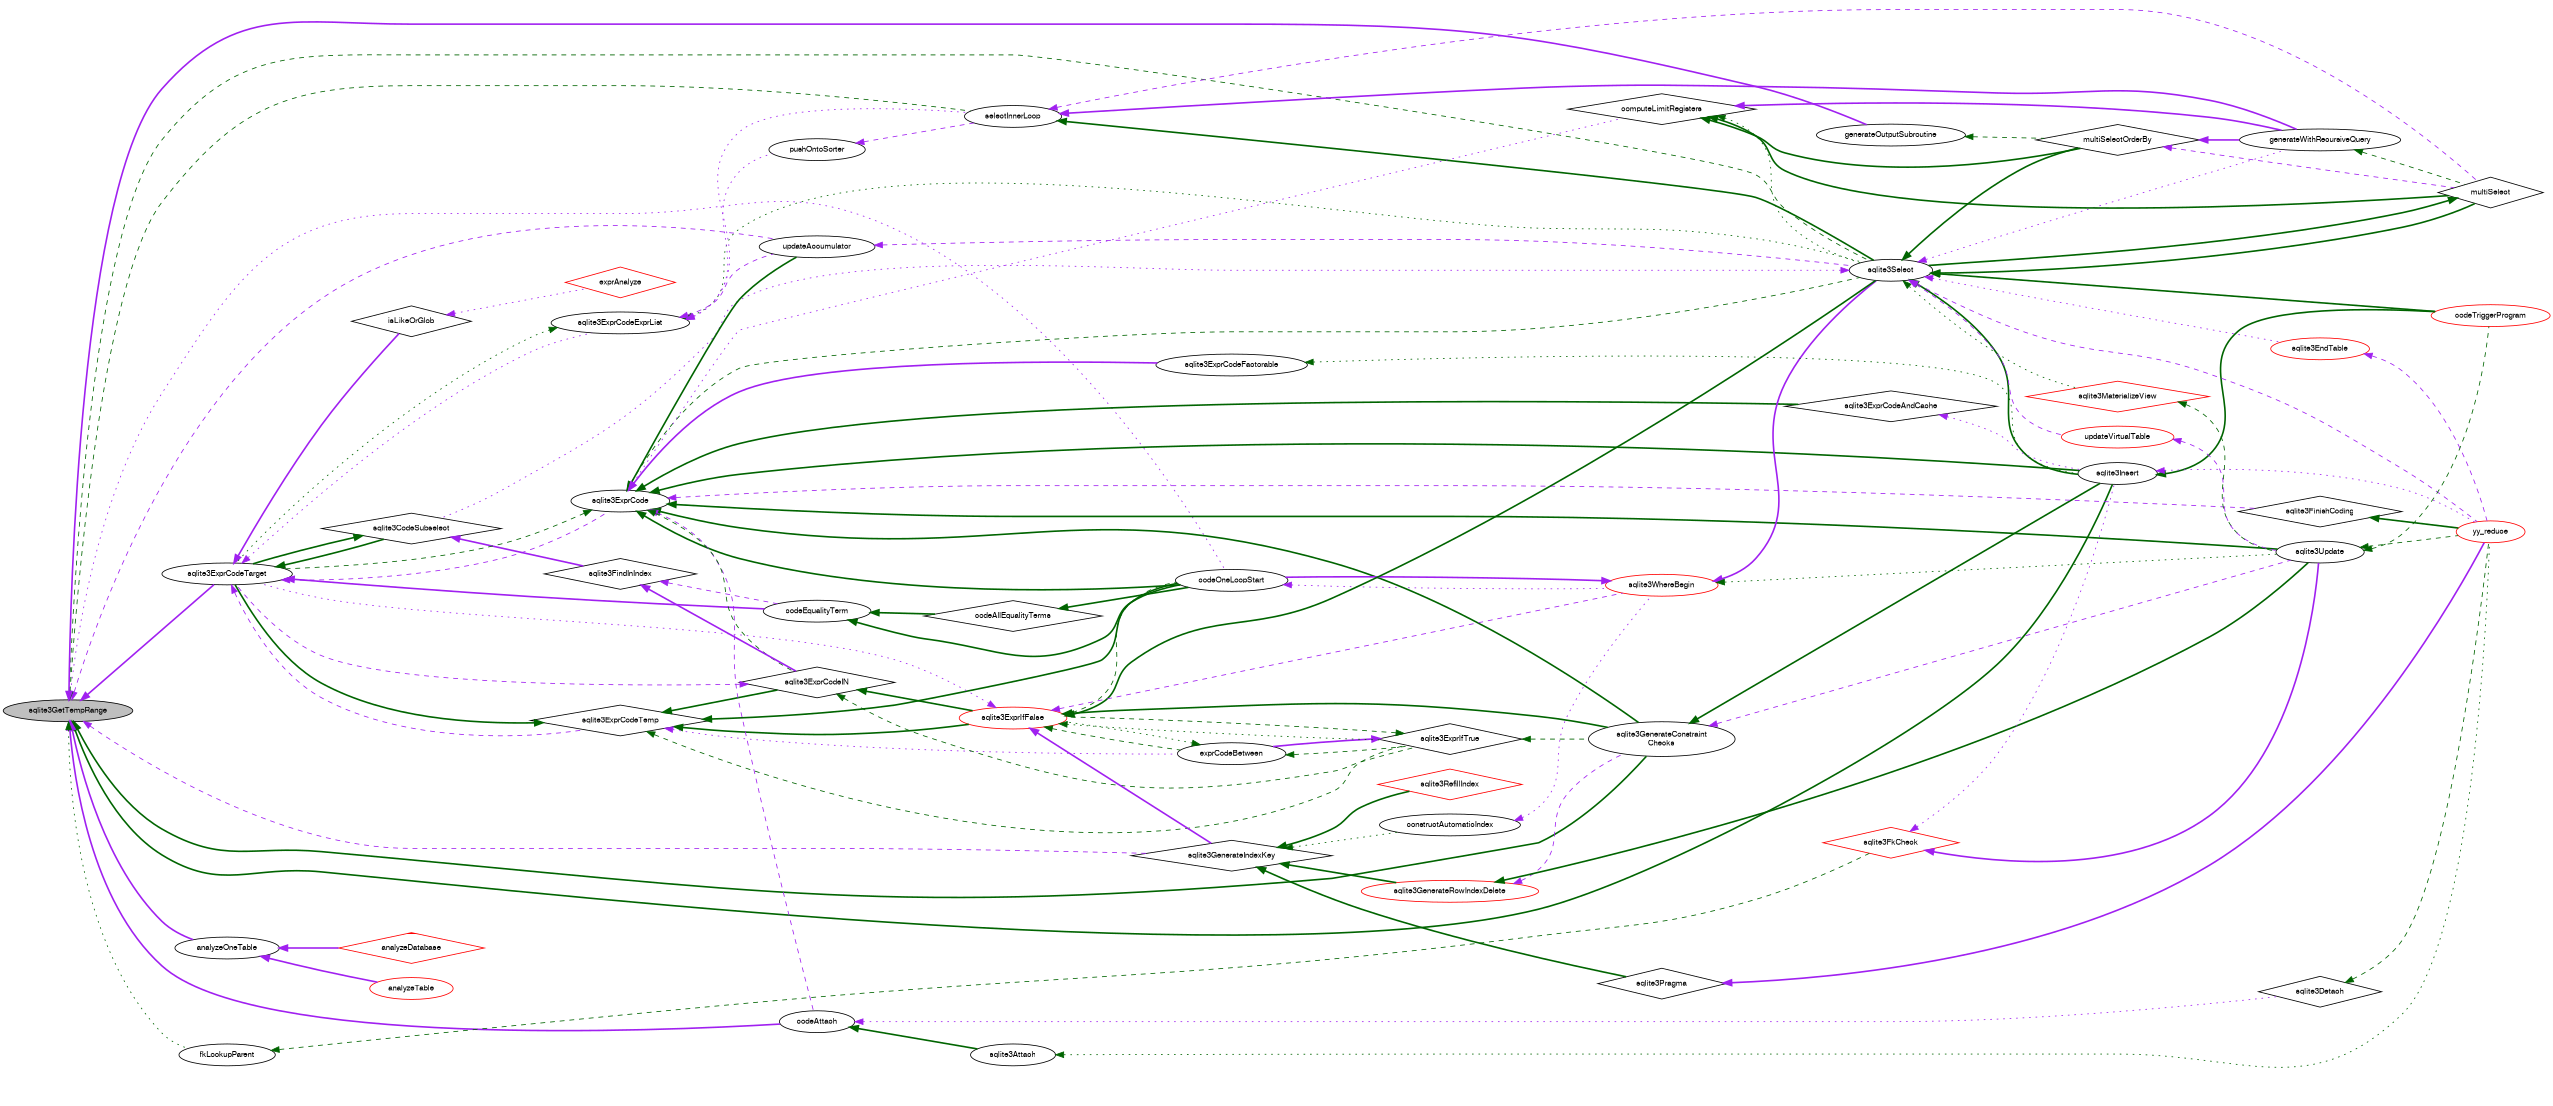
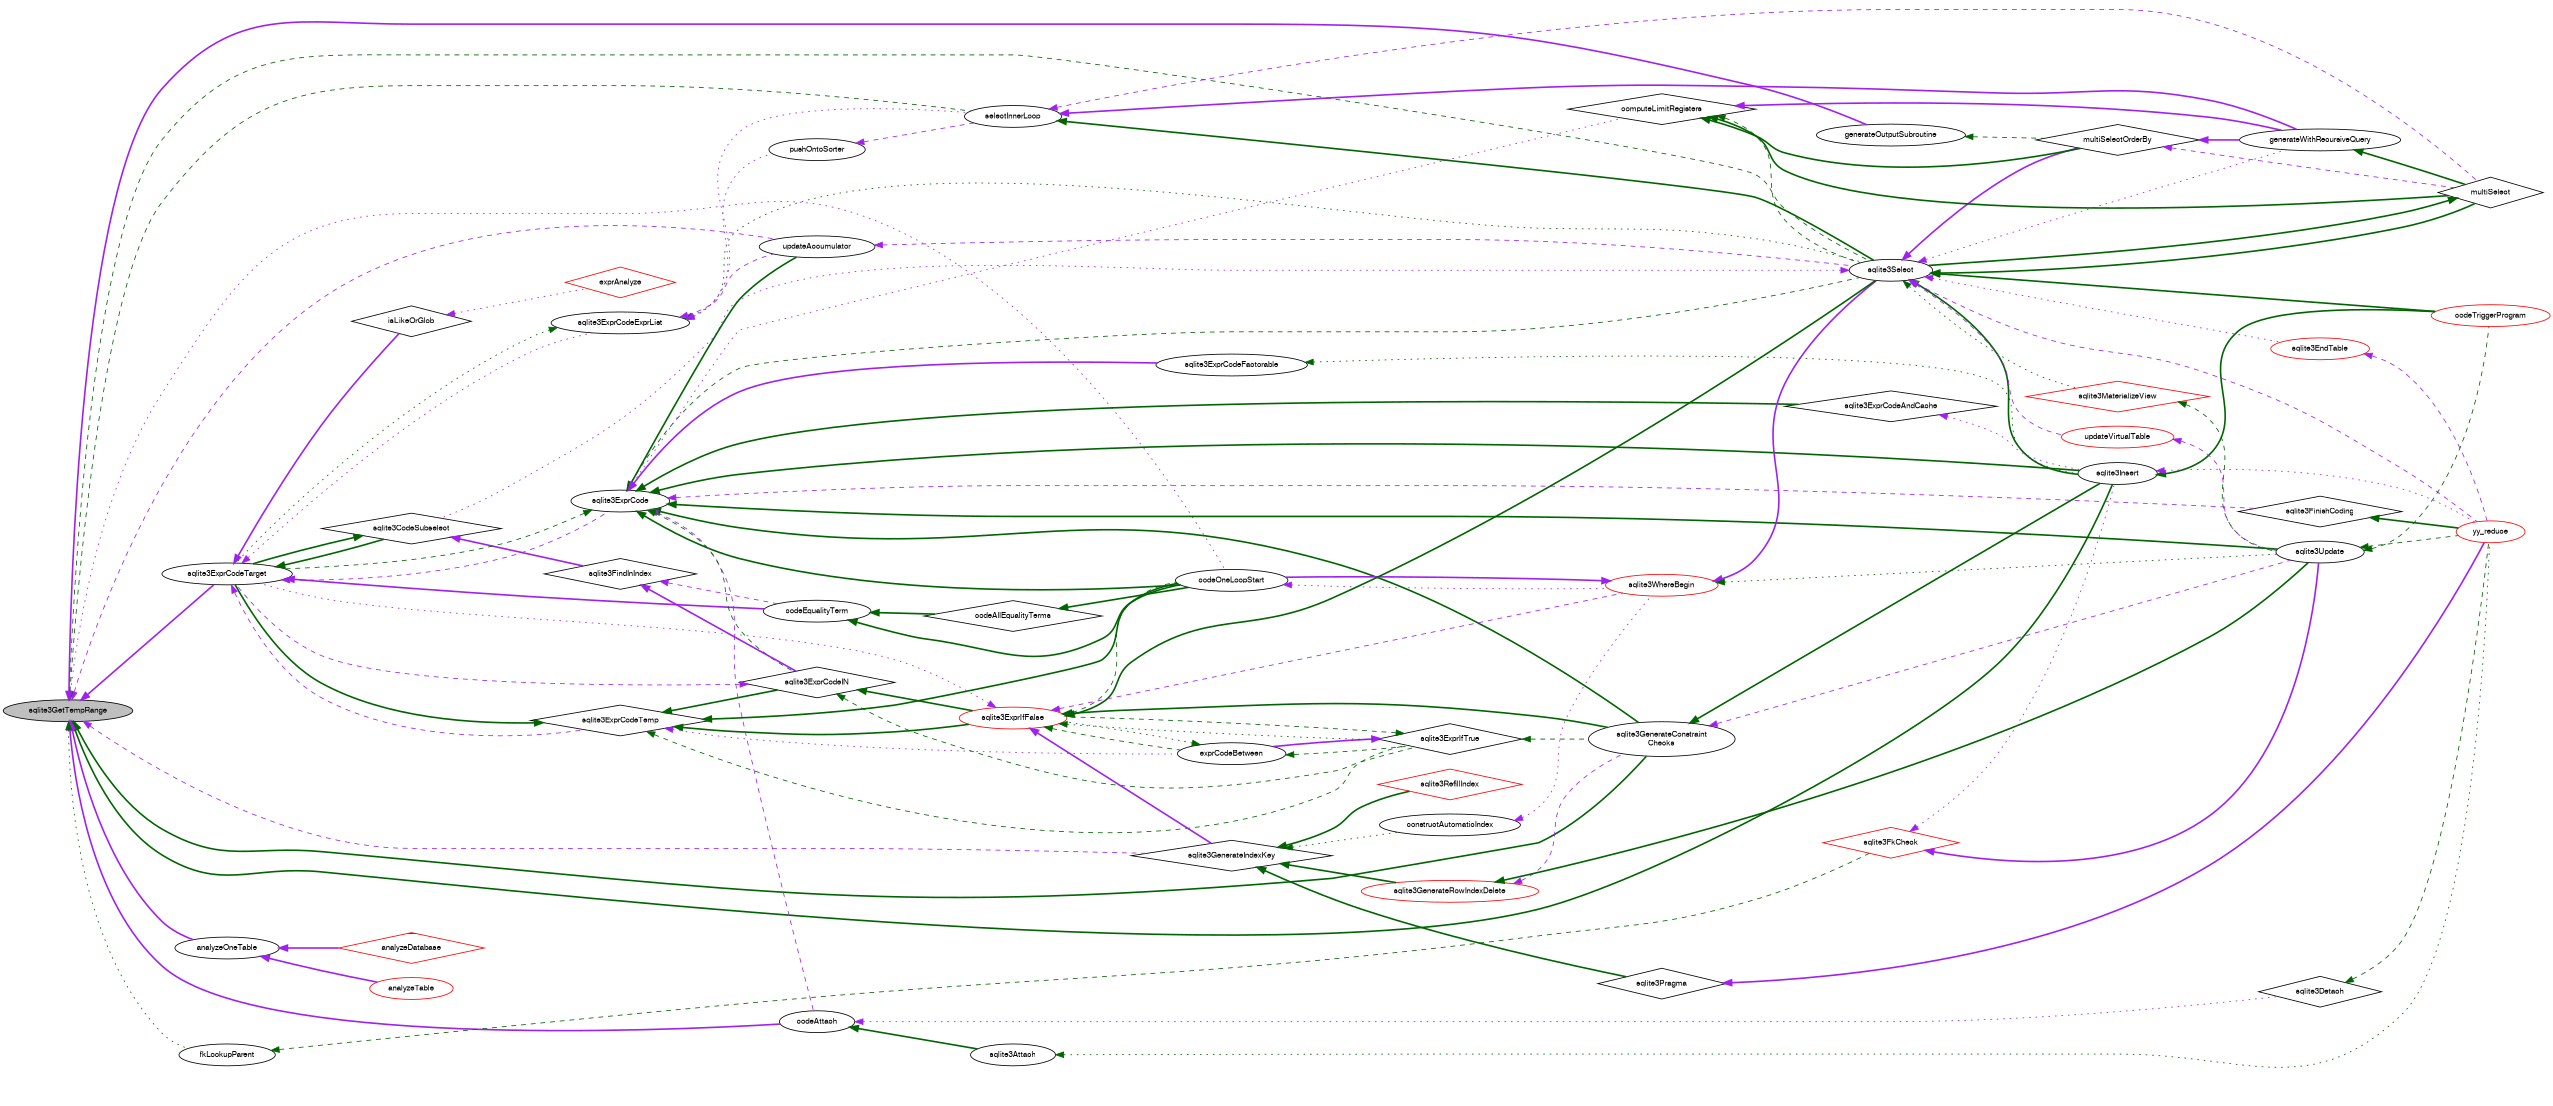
edge "multiSelect" -> "generateWithRecursiveQuery": style dashed -> bold
edge "multiSelectOrderBy" -> "sqlite3Select": color darkgreen -> purple
edge "sqlite3Select" -> "computeLimitRegisters": style dotted -> dashed
